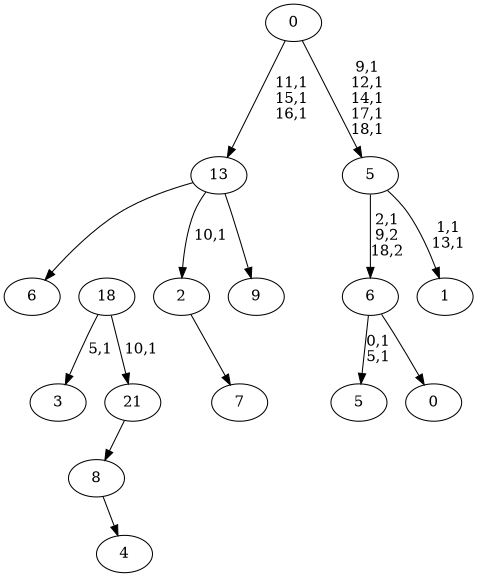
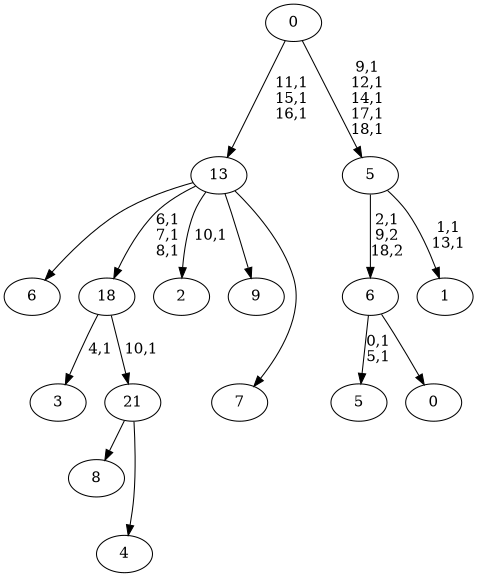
edge "13" -> "18": added, label "6,1 7,1 8,1"
edge "2" -> "7": now "13" -> "7"
edge "18" -> "3": label "5,1" -> "4,1"
edge "8" -> "4": now "21" -> "4"
